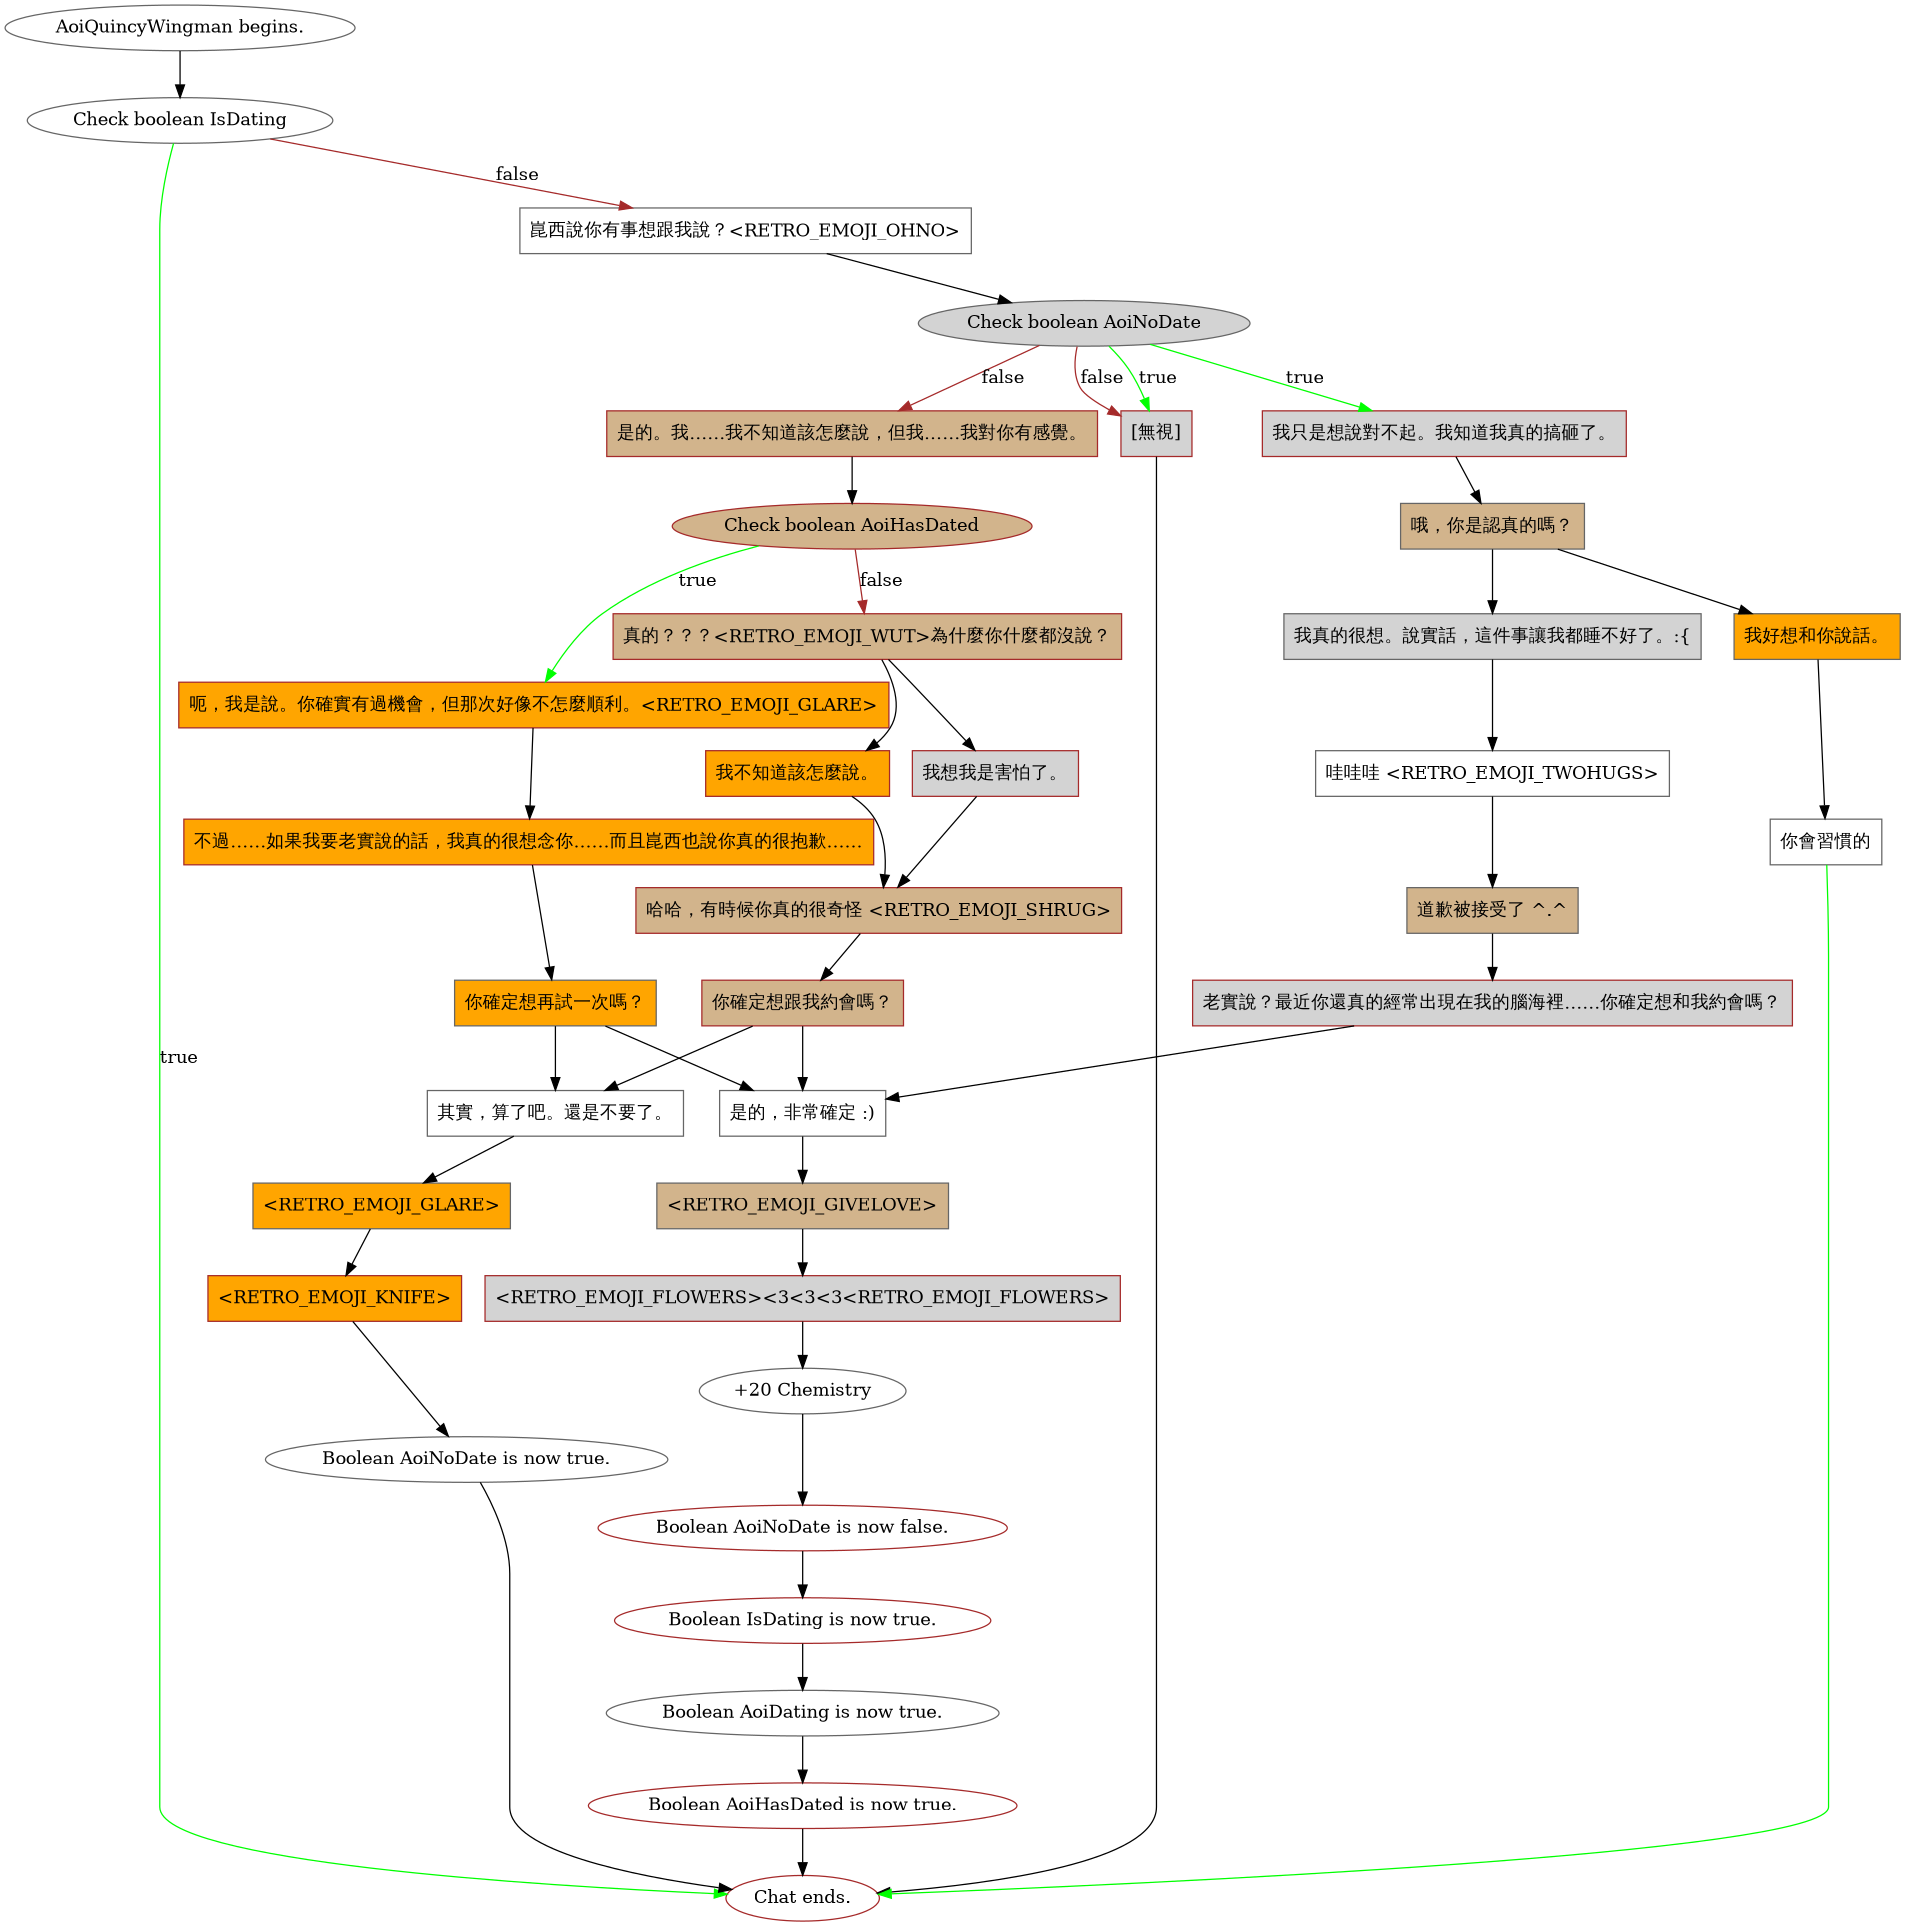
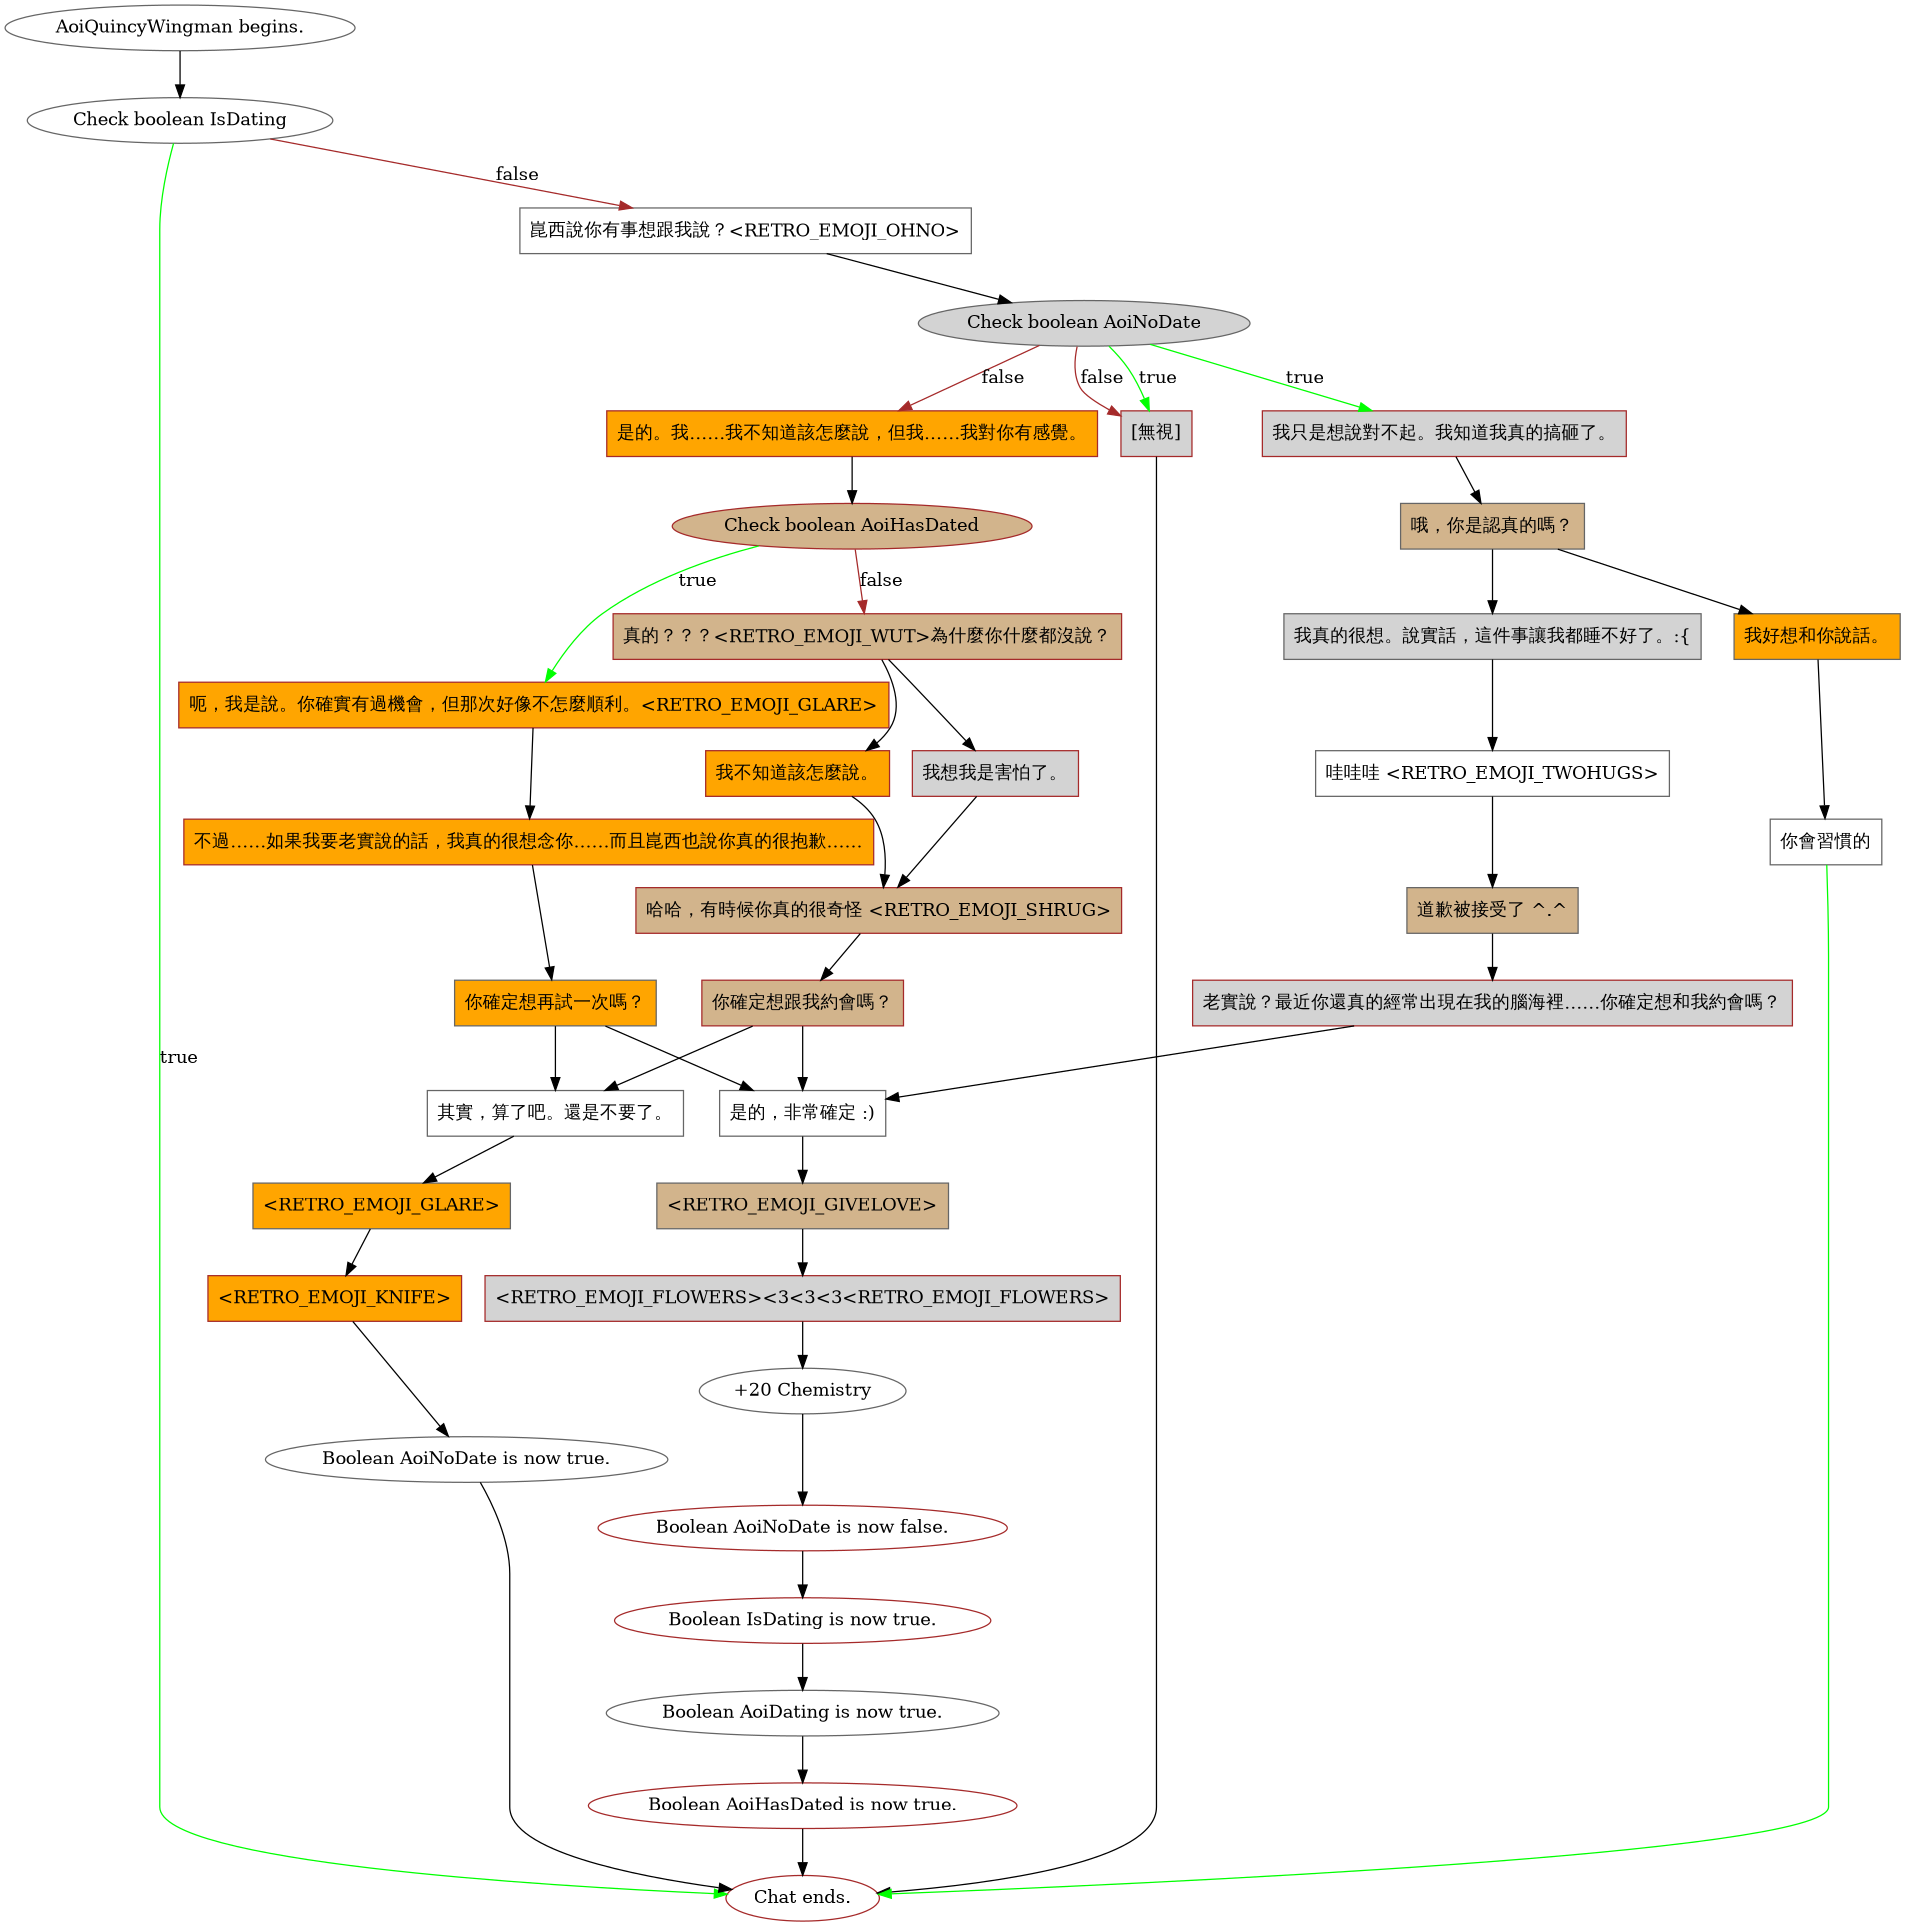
node "是的。我……我不知道該怎麼說，但我……我對你有感覺。": fillcolor tan -> orange
